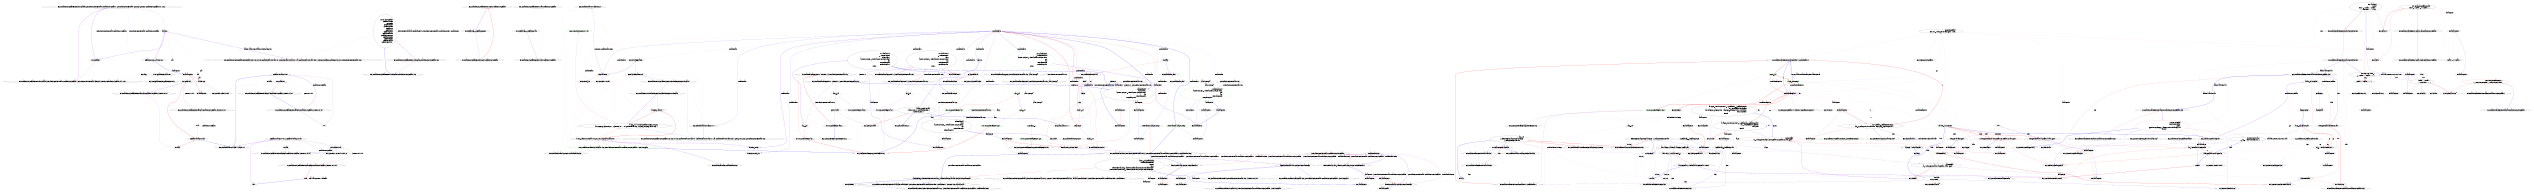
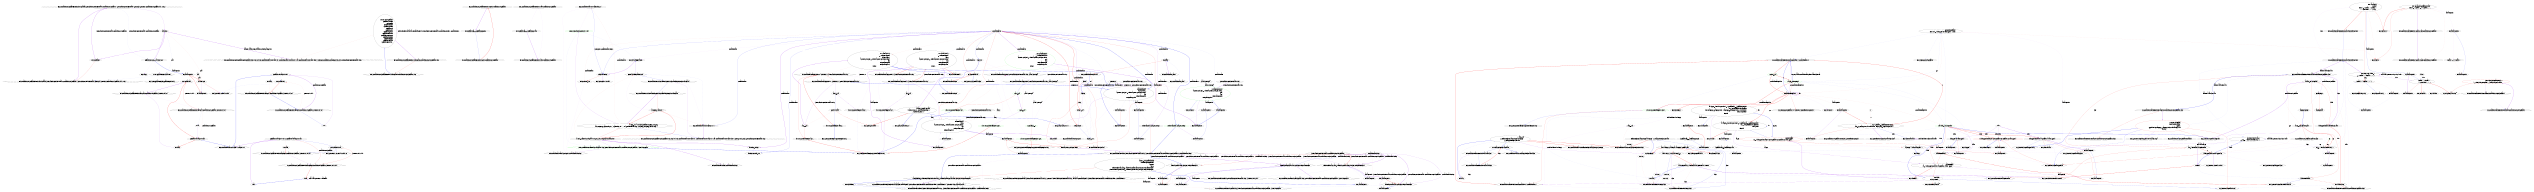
node "this.settings.Consumed = throw": label "this.settings.Consumed = throw" -> "this.settings.Consumed = true"
